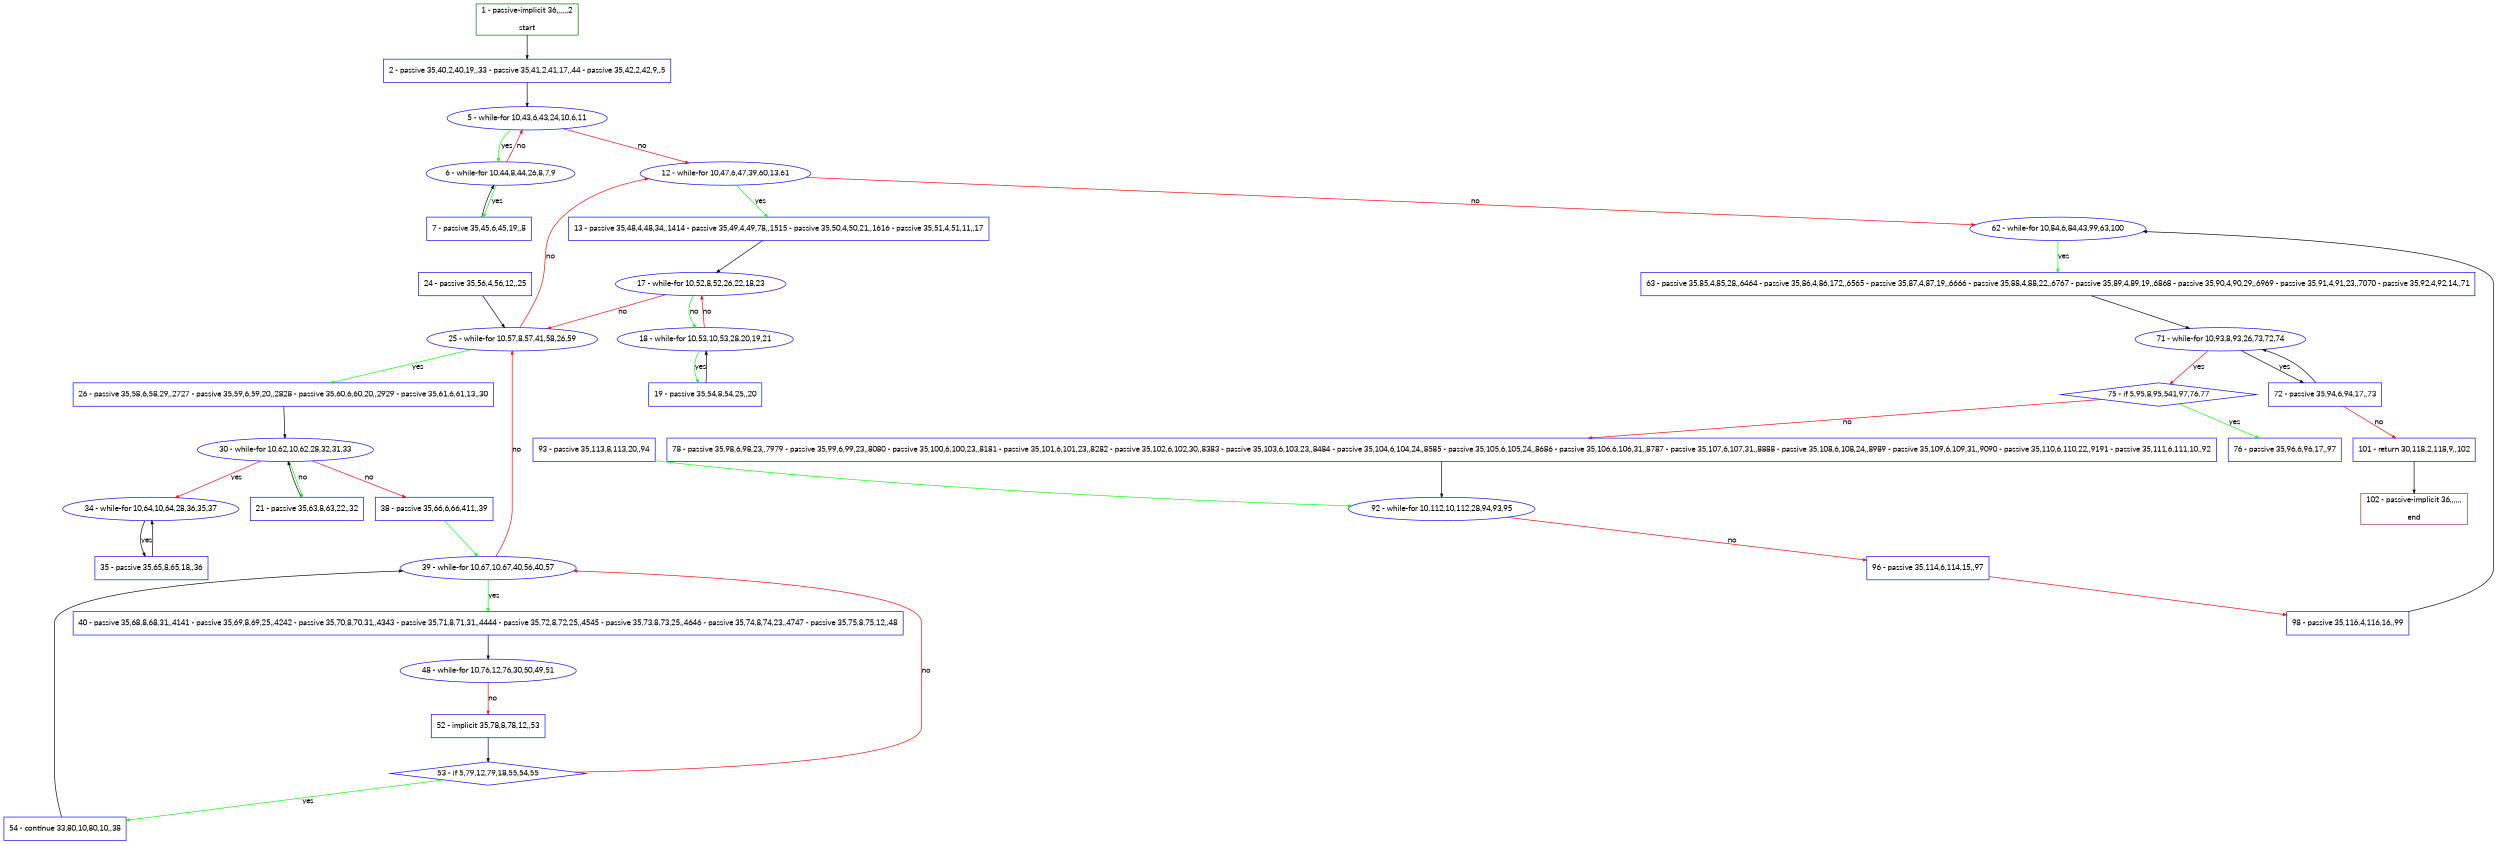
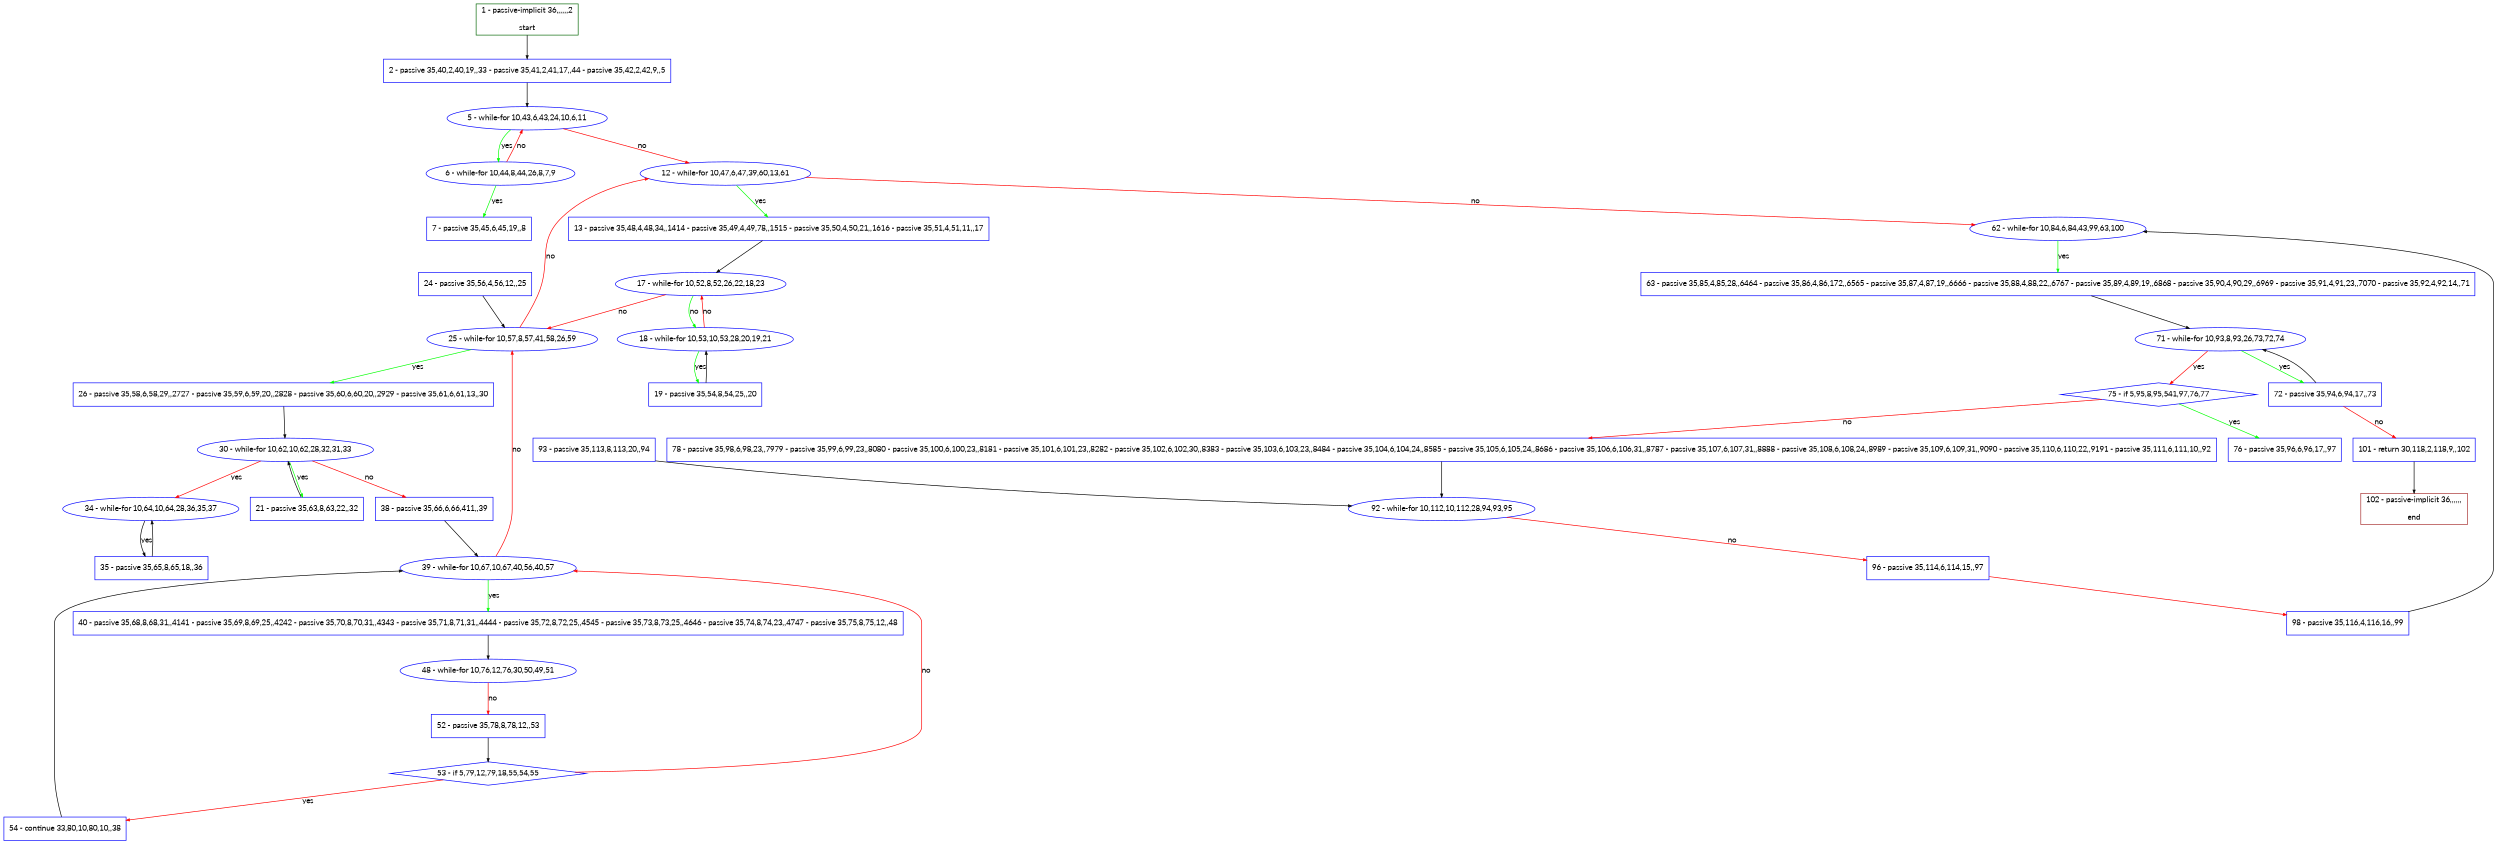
edge "7 - passive 35,45,6,45,19,,8" -> "6 - while-for 10,44,8,44,26,8,7,9": removed
edge "71 - while-for 10,93,8,93,26,73,72,74" -> "72 - passive 35,94,6,94,17,,73": color #000000 -> #00ff00
edge "30 - while-for 10,62,10,62,28,32,31,33" -> "21 - passive 35,63,8,63,22,,32": label "no" -> "yes"
edge "93 - passive 35,113,8,113,20,,94" -> "92 - while-for 10,112,10,112,28,94,93,95": color #00ff00 -> #000000
edge "38 - passive 35,66,6,66,411,,39" -> "39 - while-for 10,67,10,67,40,56,40,57": color #00ff00 -> #000000
node "52 - implicit 35,78,8,78,12,,53": label "52 - implicit 35,78,8,78,12,,53" -> "52 - passive 35,78,8,78,12,,53"
edge "53 - if 5,79,12,79,18,55,54,55" -> "54 - continue 33,80,10,80,10,,38": color #00ff00 -> #ff0000
